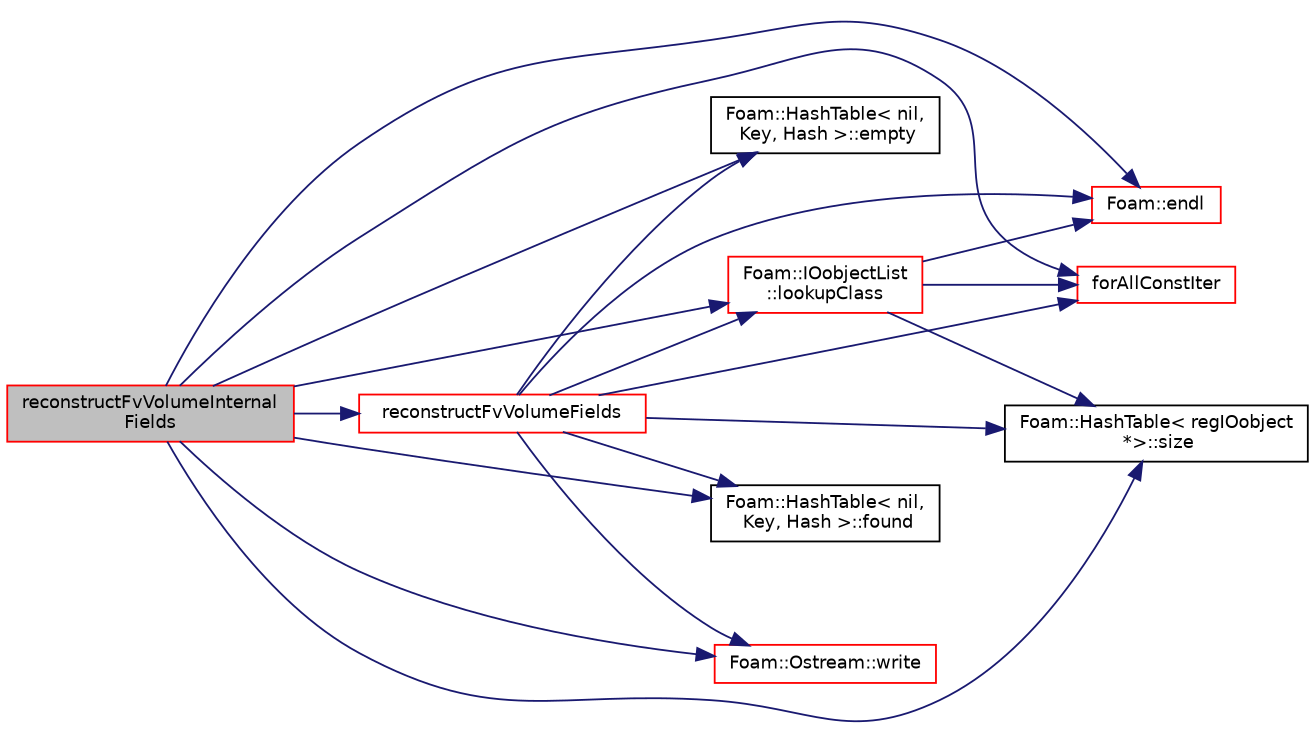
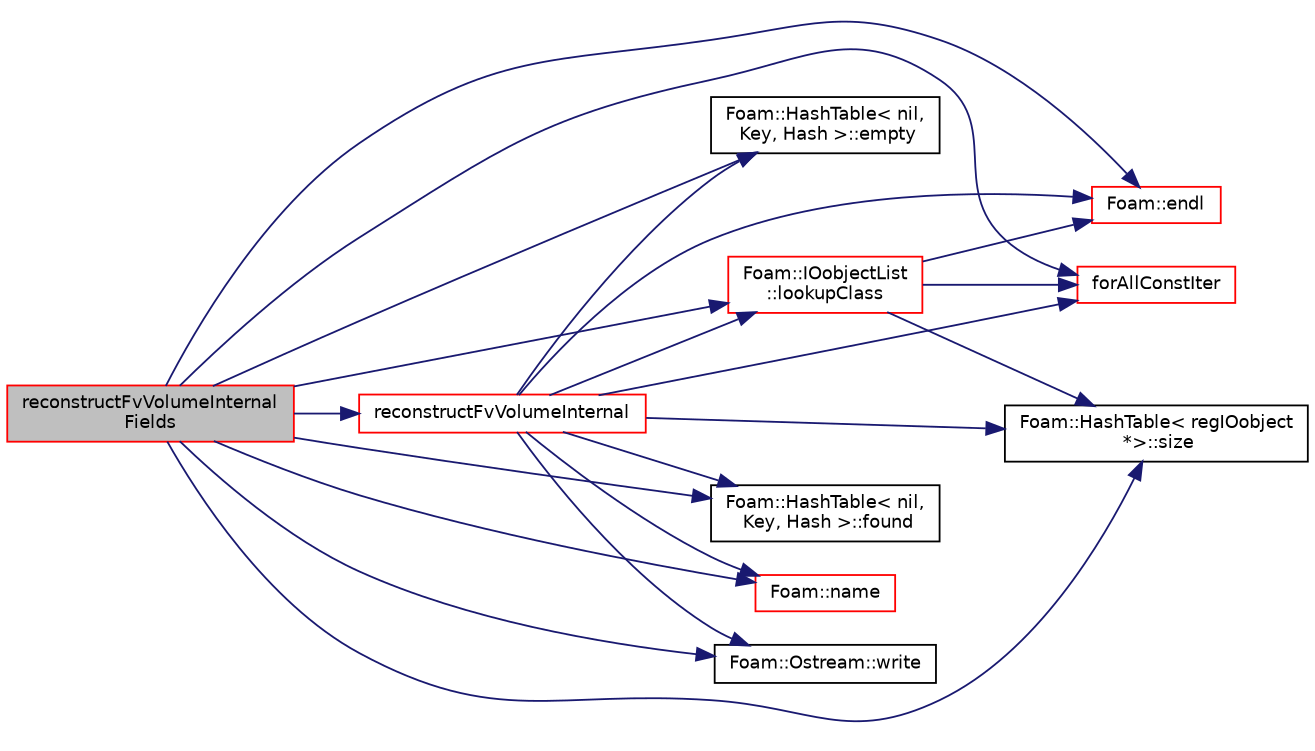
node "reconstructFvVolumeFields": label "reconstructFvVolumeFields" -> "reconstructFvVolumeInternal"
node "Foam::name": added
node "Foam::Ostream::write": color red -> black
